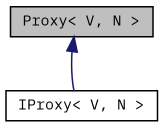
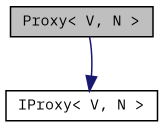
edge "IProxy< V, N >" -> "Proxy< V, N >": reversed
